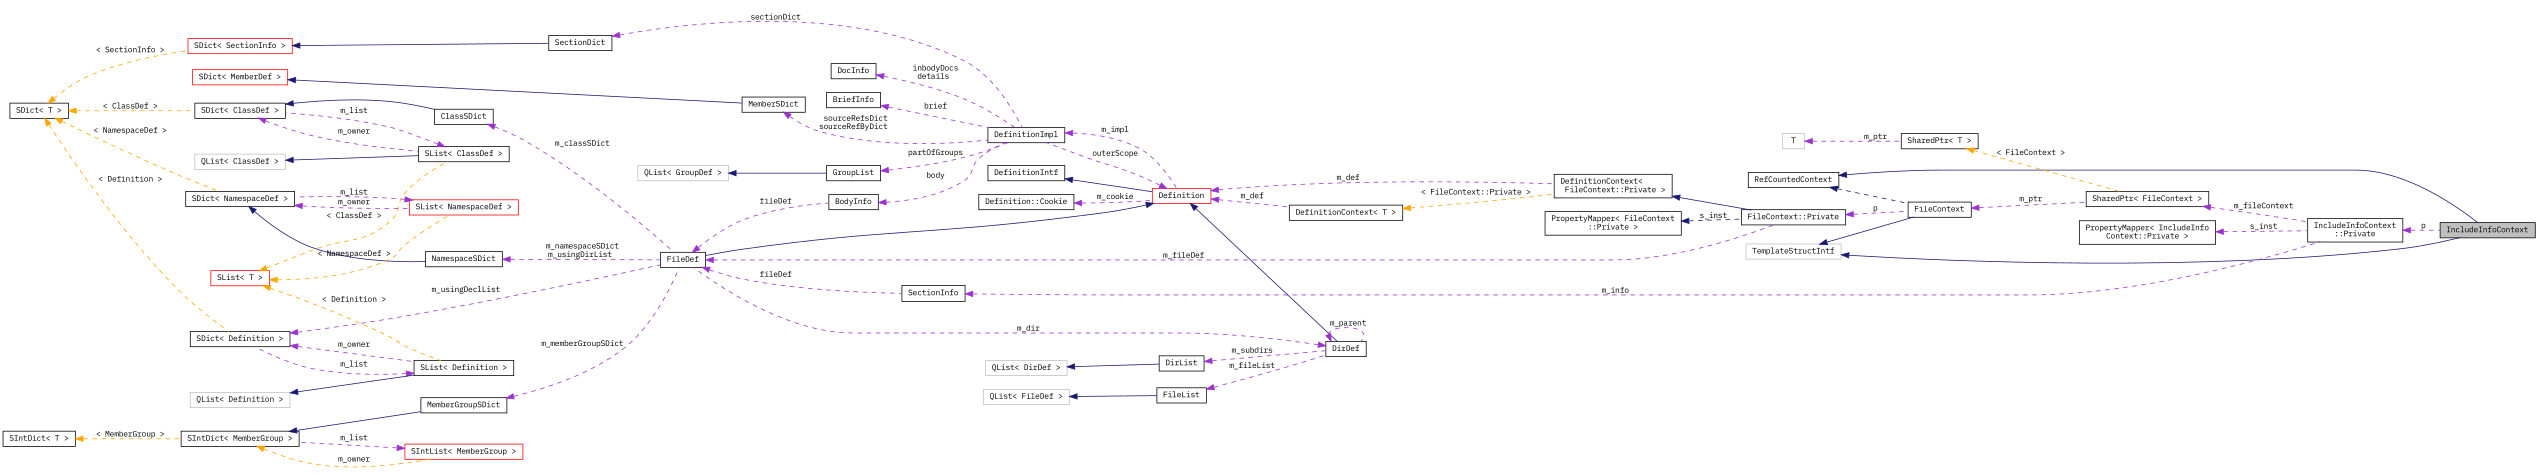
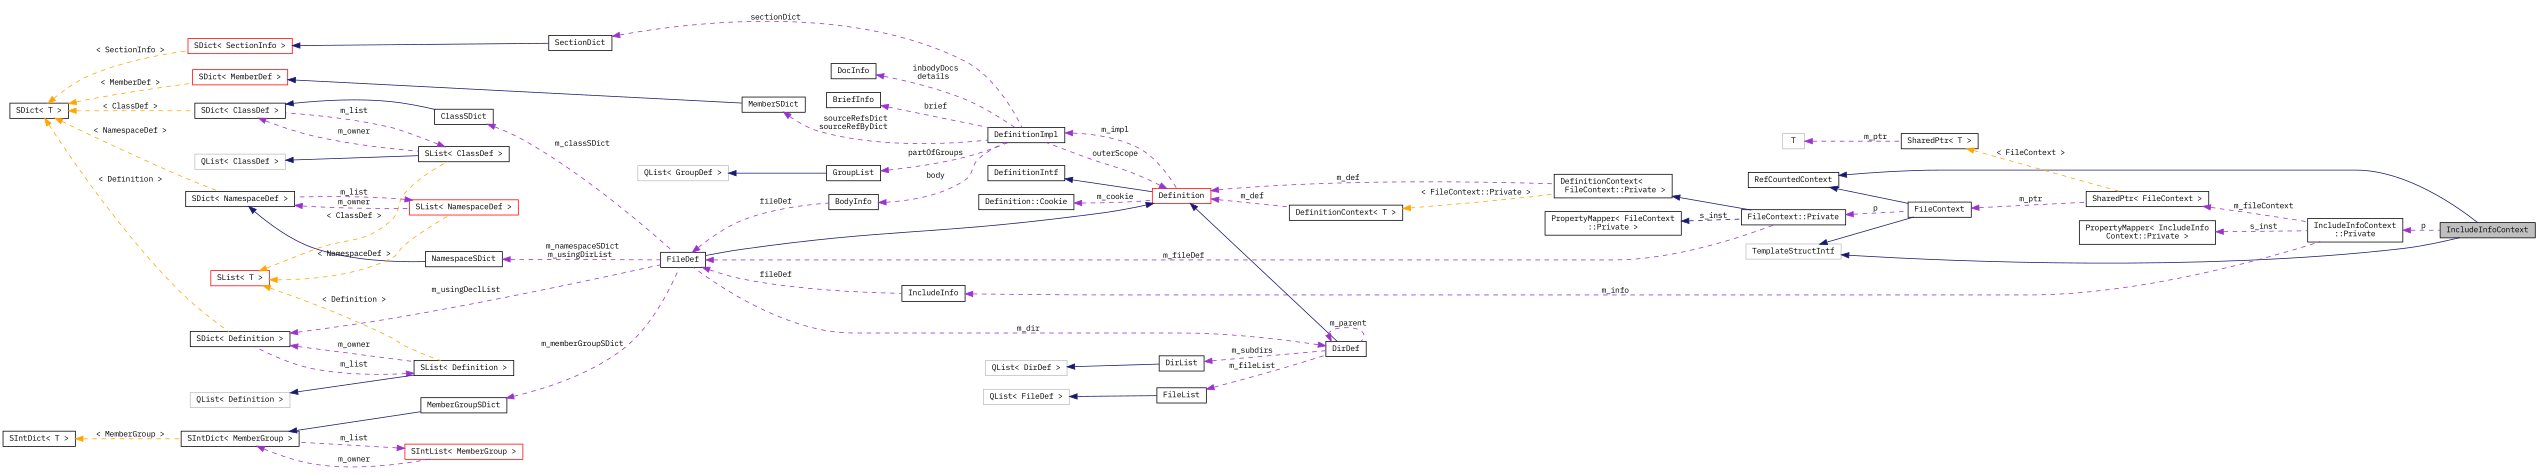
edge "SDict< MemberDef >" -> "SDict< T >": added, label "< MemberDef >"
edge "FileContext" -> "RefCountedContext": style dashed -> solid
node "SectionInfo": label "SectionInfo" -> "IncludeInfo"
edge "SIntList< MemberGroup >" -> "SIntDict< MemberGroup >": color orange -> darkorchid3
